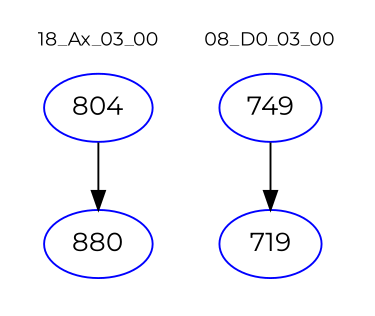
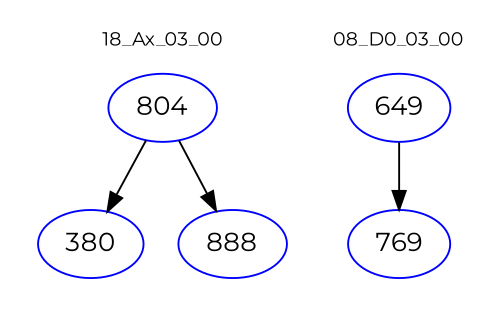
node "749": label "749" -> "649"
node "880": label "880" -> "380"
node "888": added
node "719": label "719" -> "769"
